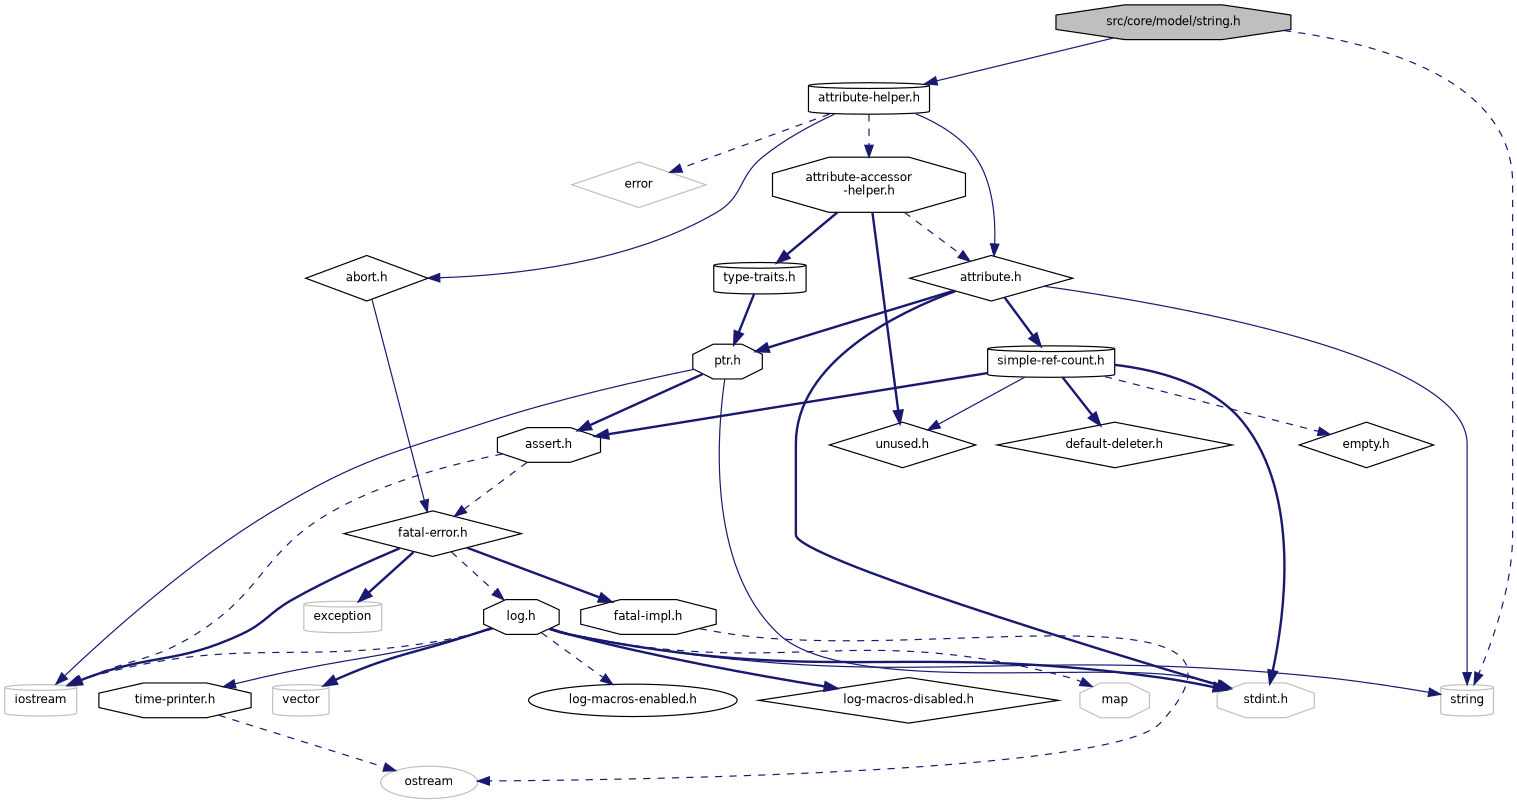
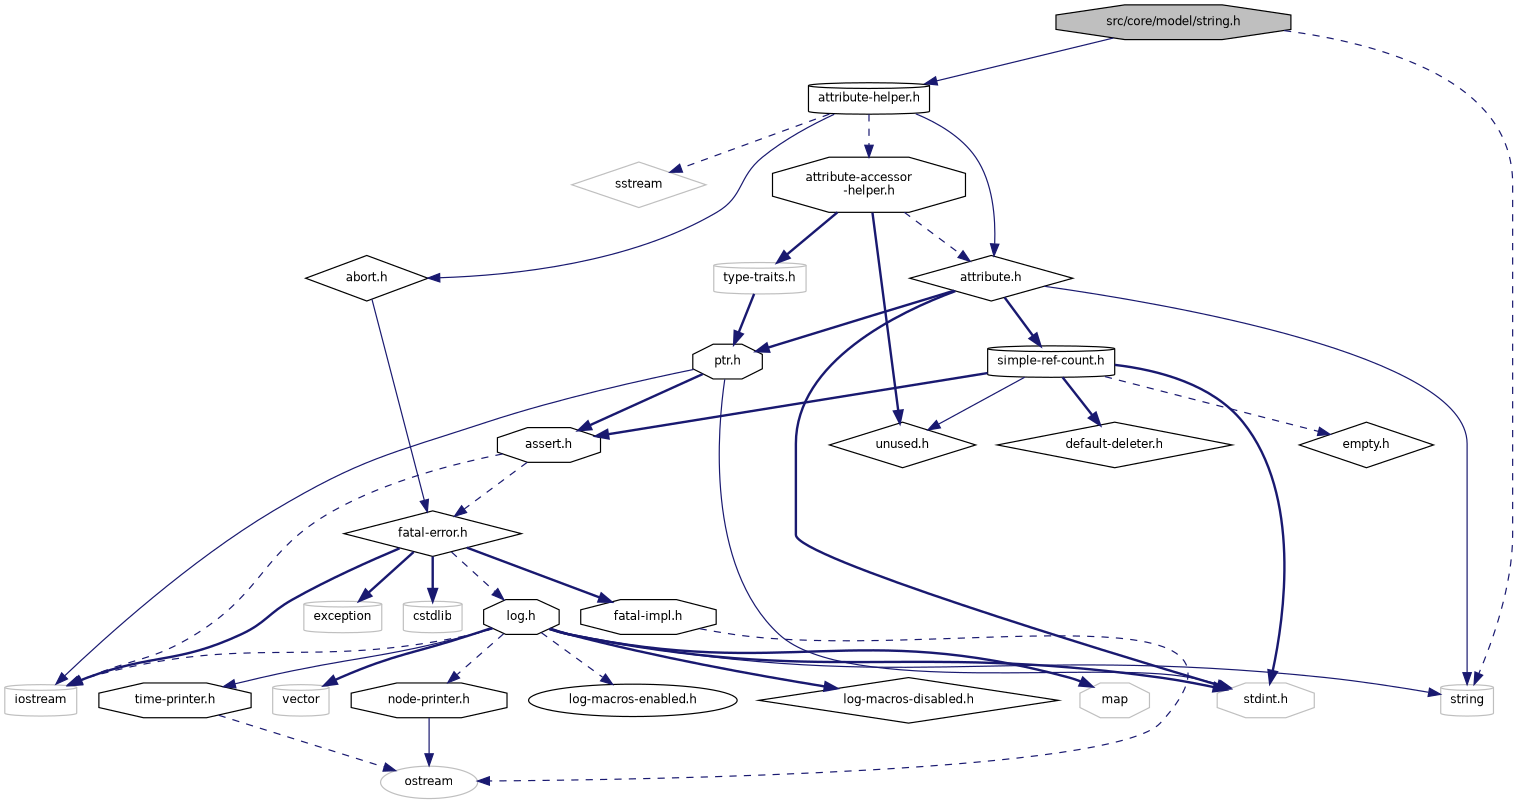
node "error": label "error" -> "sstream"
node "type-traits.h": color black -> grey75
node "cstdlib": added
edge "log.h" -> "map": style dashed -> bold
node "node-printer.h": added
